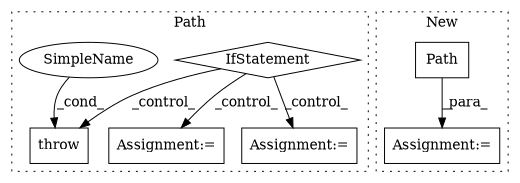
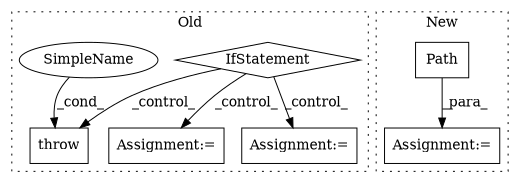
cluster "Path": label "Path" -> "Old"
